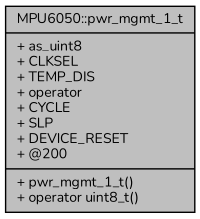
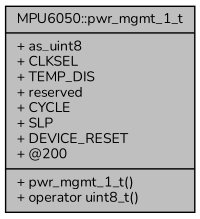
node "MPU6050::pwr_mgmt_1_t": text "+ operator" -> "+ reserved"
